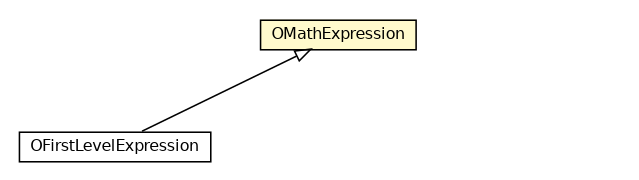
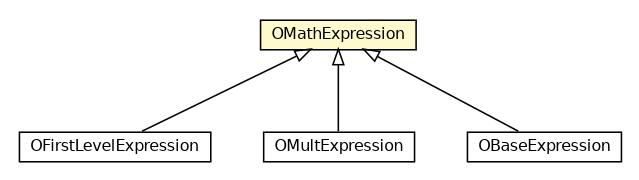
node "OMultExpression": added
node "OBaseExpression": added
